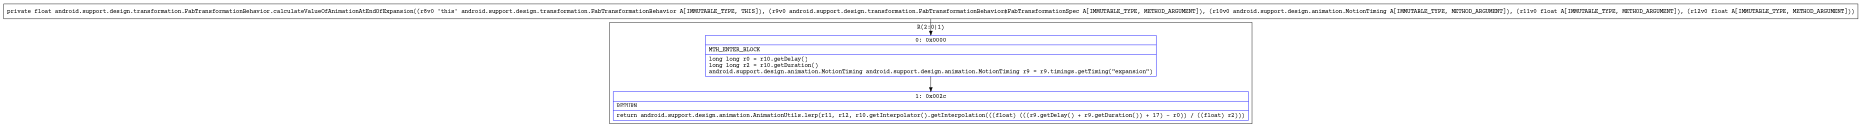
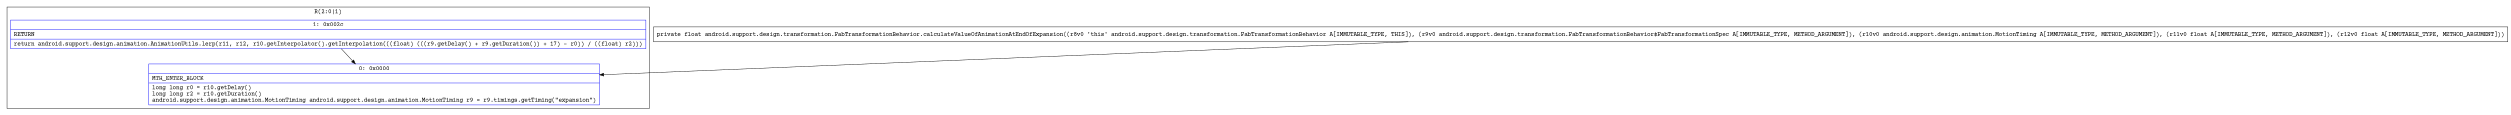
edge "0: 0x0000" -> "1: 0x002c": reversed
